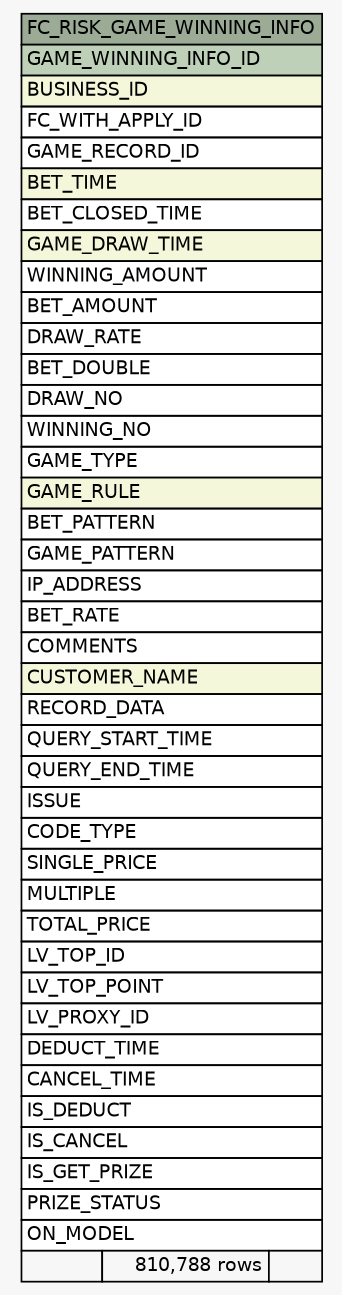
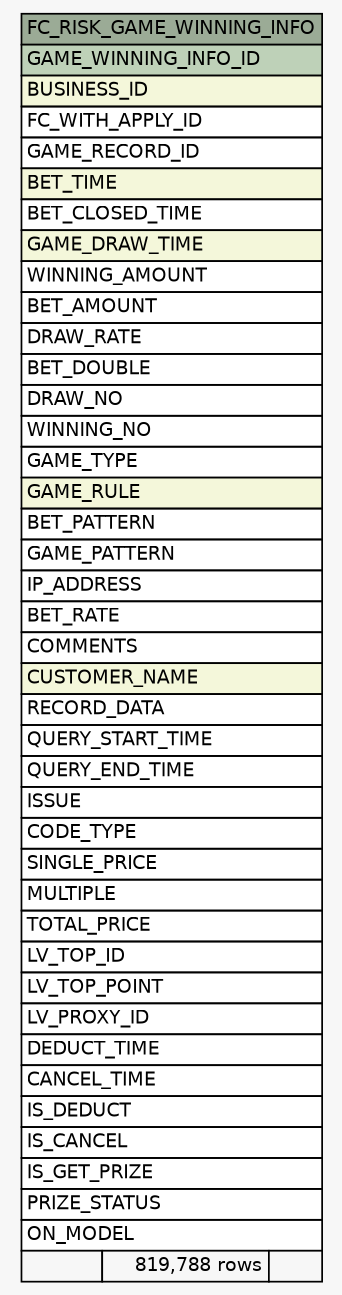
node "FC_RISK_GAME_WINNING_INFO": text "810,788 rows" -> "819,788 rows"
